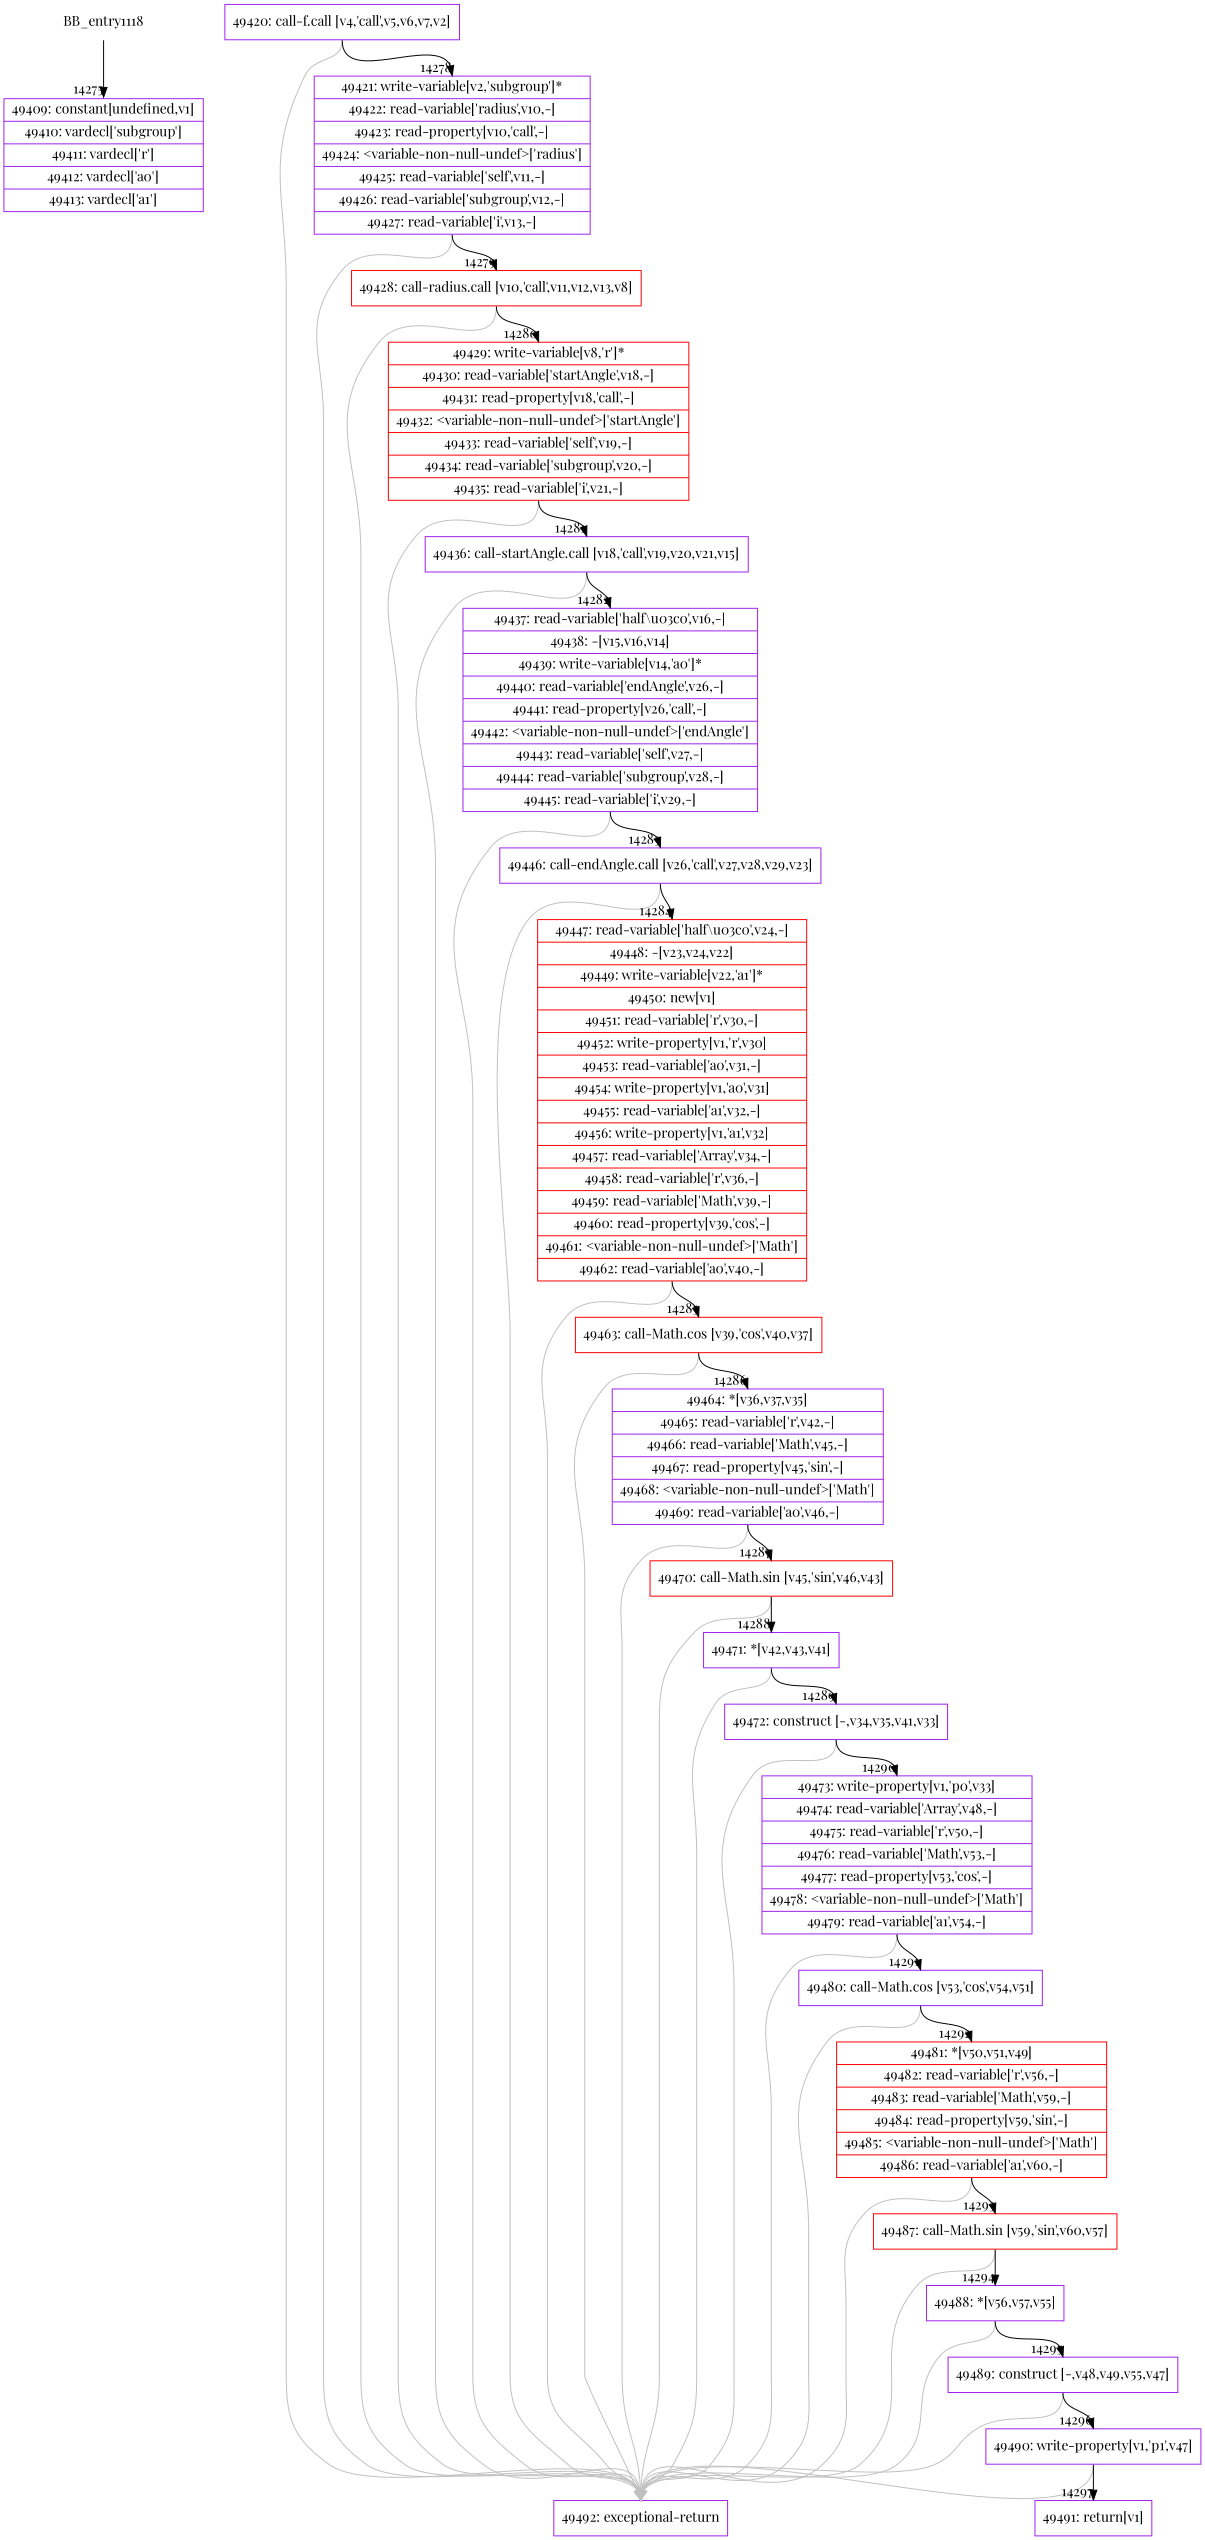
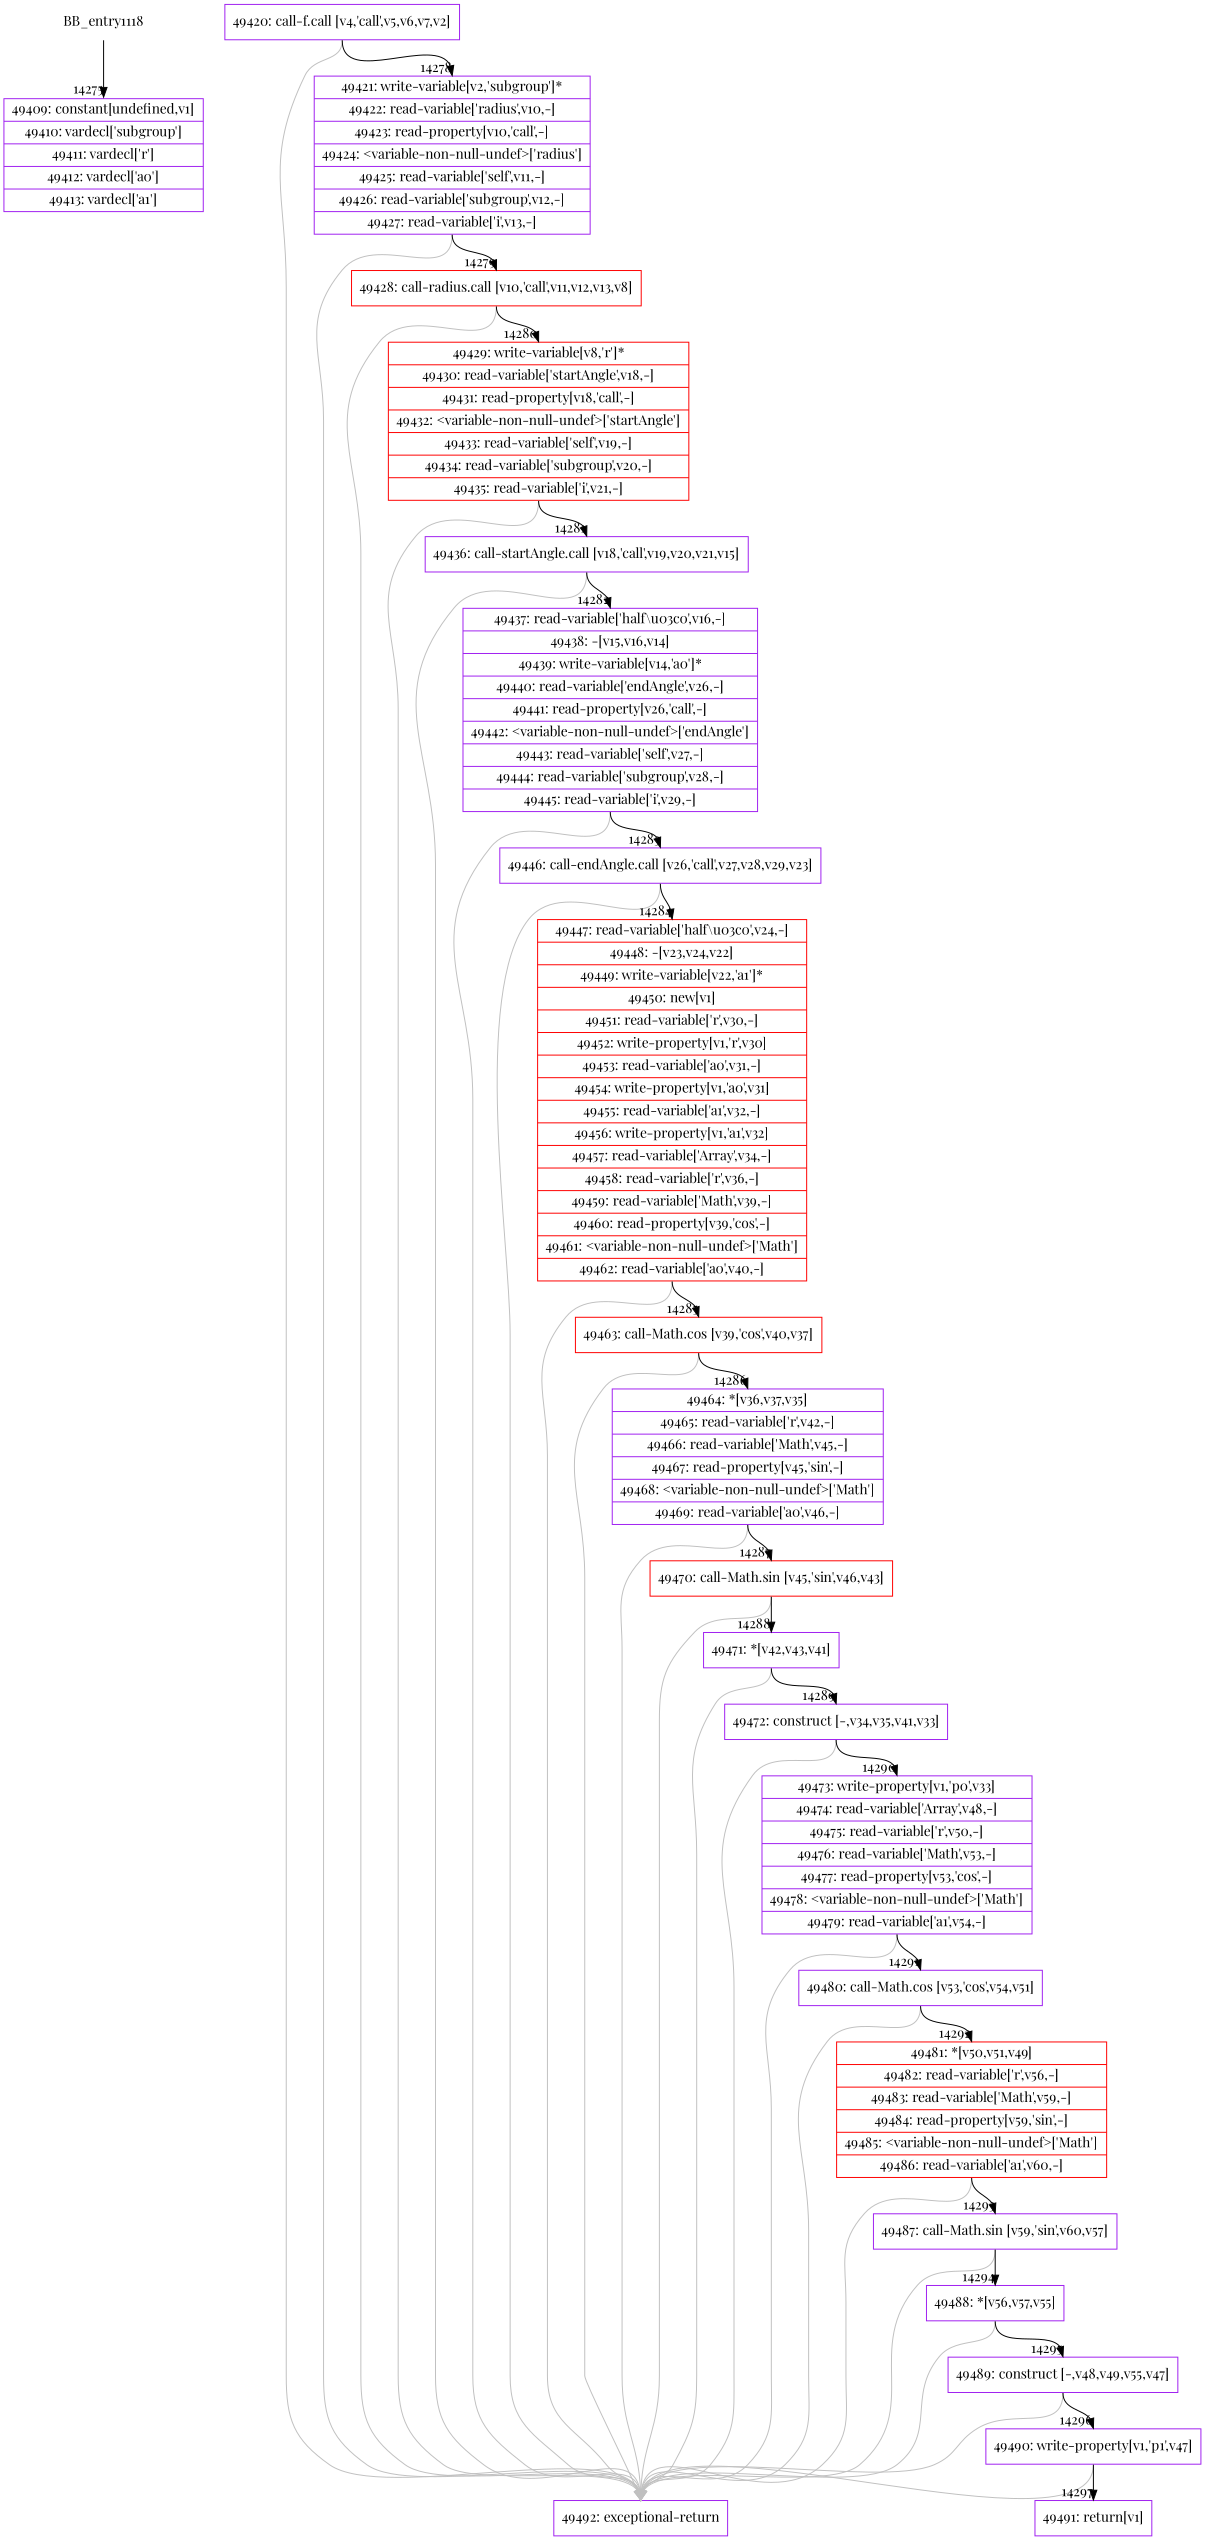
node "49487: call-Math.sin [v59,'sin',v60,v57]": color red -> purple
